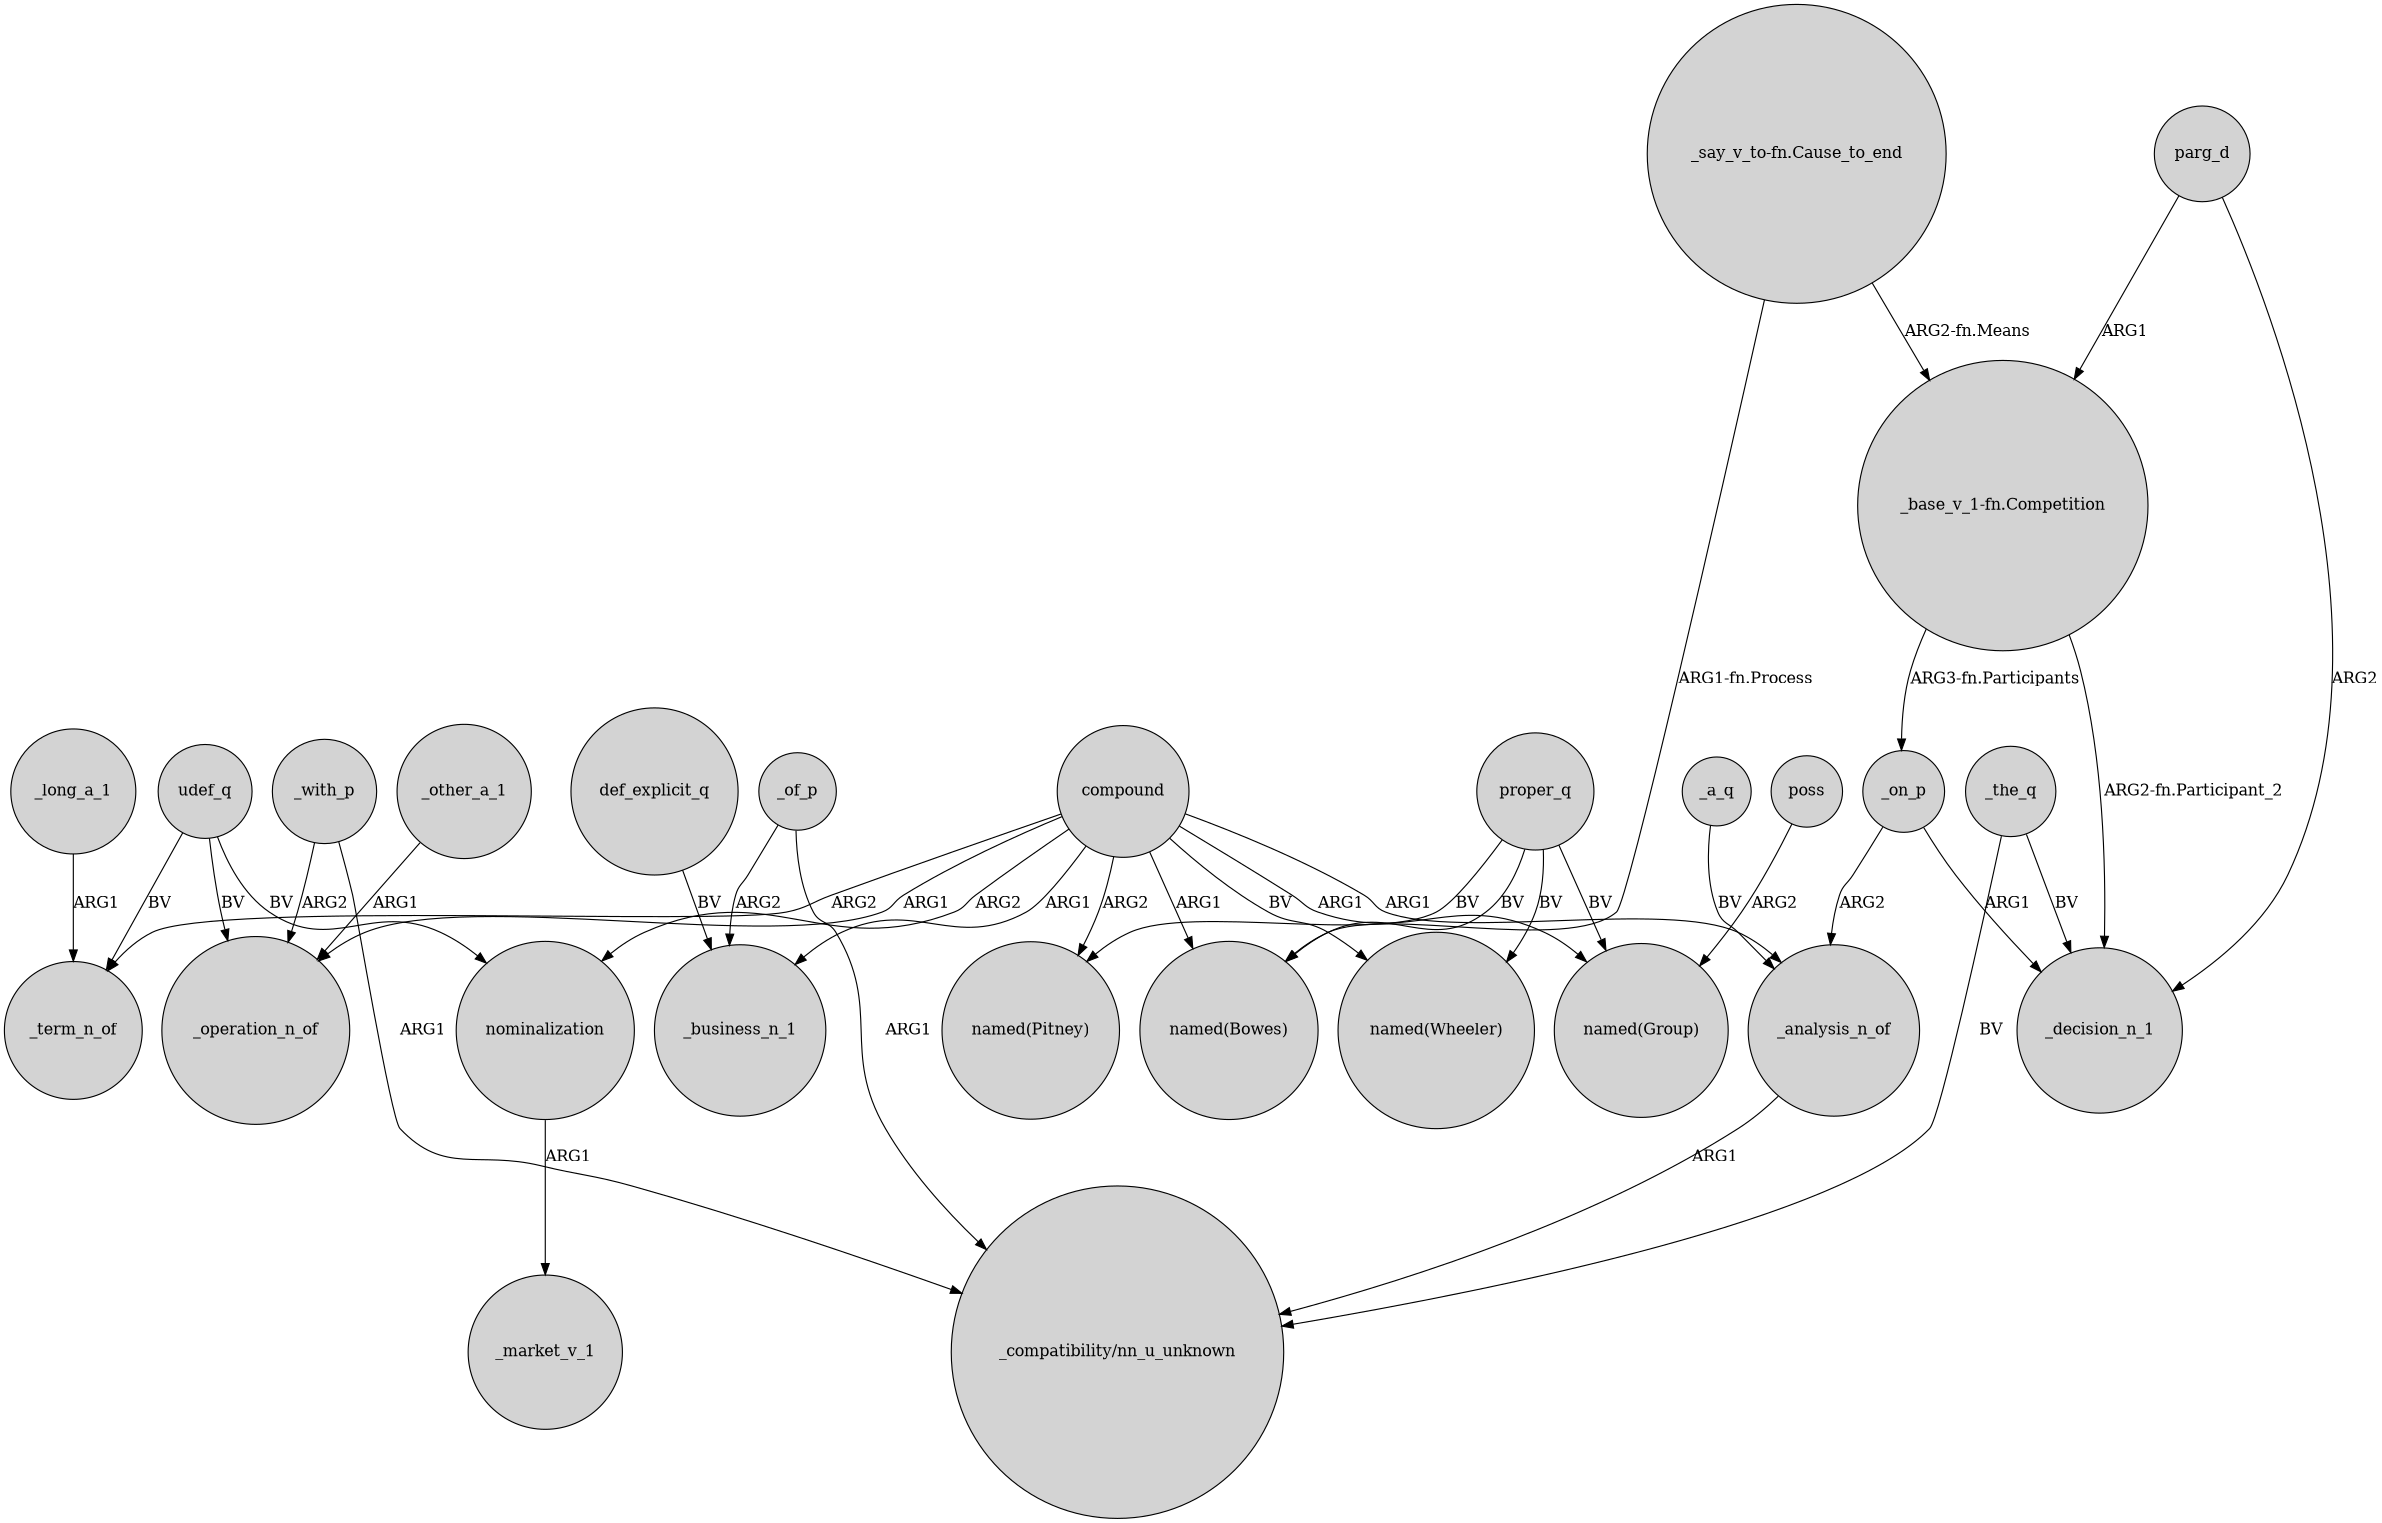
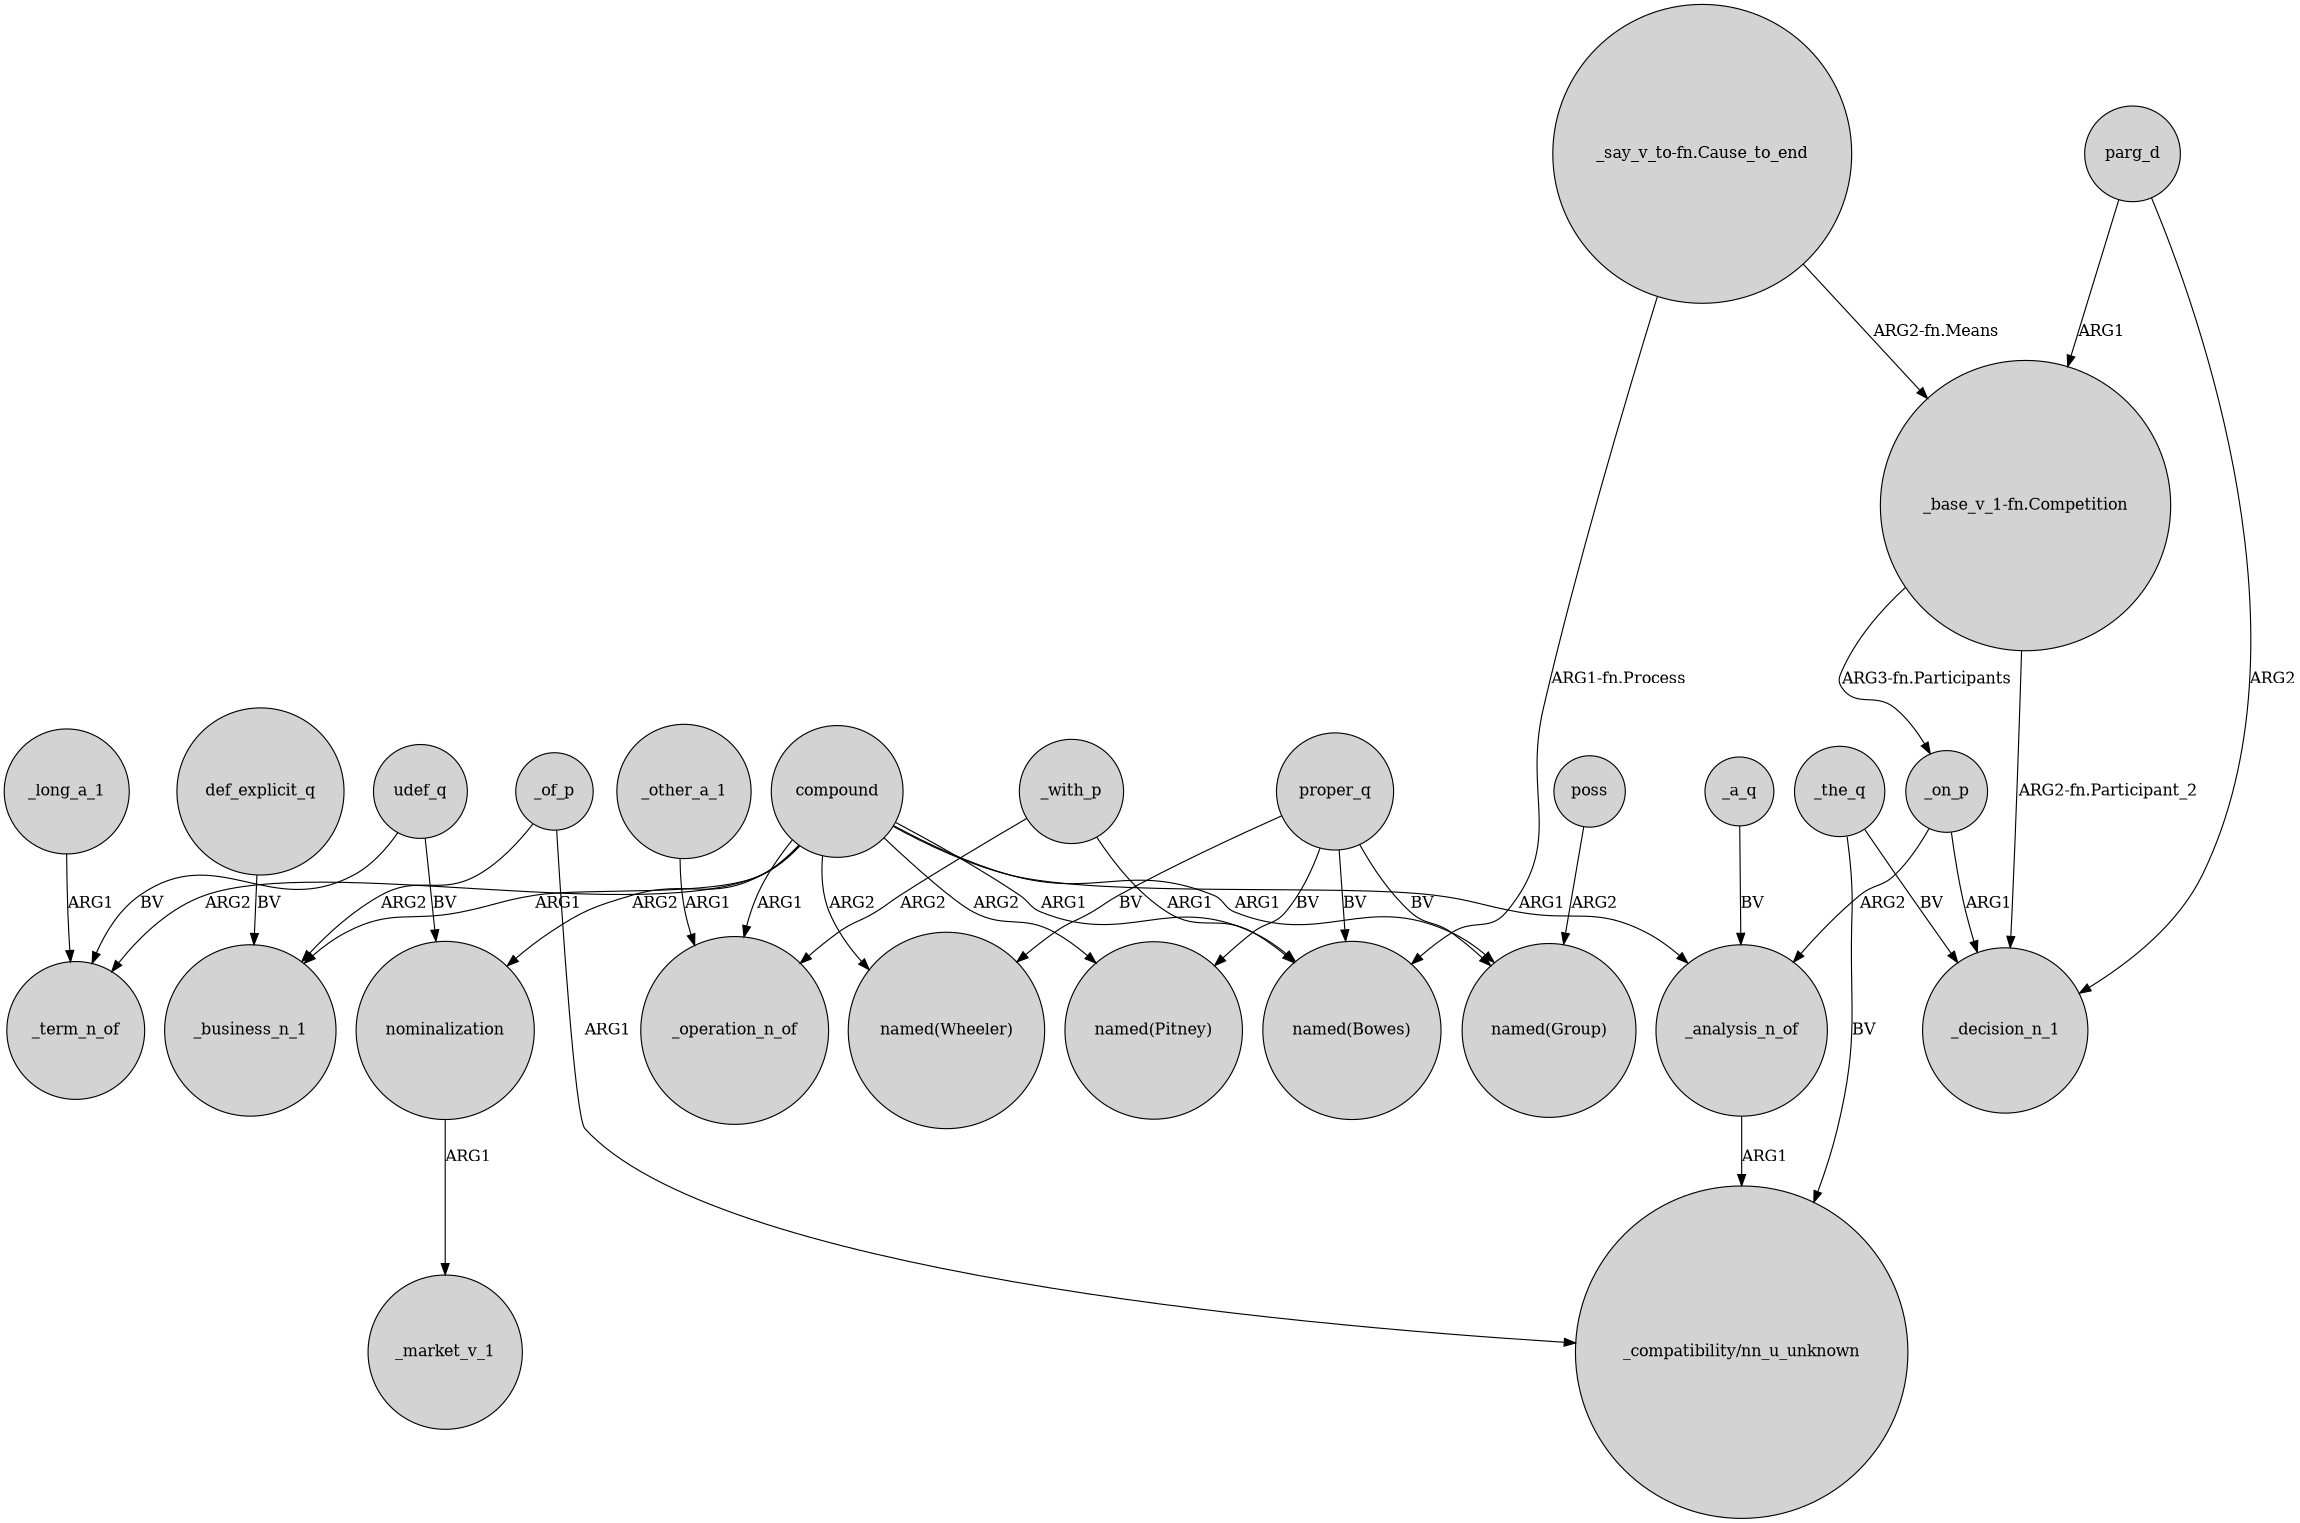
edge "udef_q" -> "_operation_n_of": removed, label "BV"
edge "compound" -> "named(Wheeler)": label "BV" -> "ARG2"
edge "_with_p" -> "_compatibility/nn_u_unknown": now "_with_p" -> "named(Bowes)"
